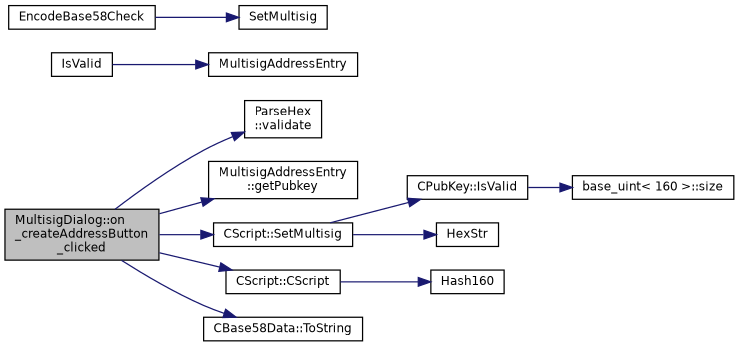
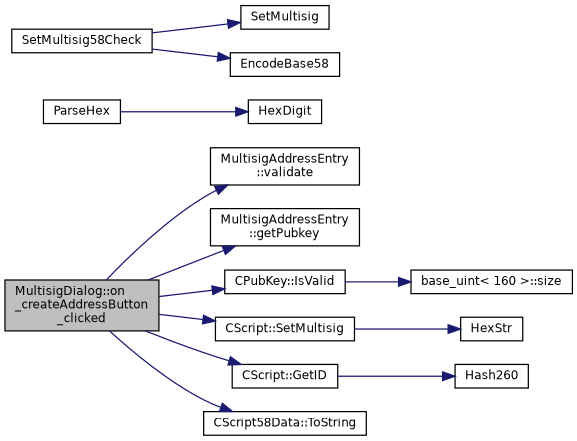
node "EncodeBase58Check": label "EncodeBase58Check" -> "SetMultisig58Check"
node "IsValid": label "IsValid" -> "ParseHex"
node "MultisigAddressEntry": label "MultisigAddressEntry" -> "HexDigit"
node "EncodeBase58": added
node "ParseHex ::validate": label "ParseHex ::validate" -> "MultisigAddressEntry ::validate"
edge "CScript::SetMultisig" -> "CPubKey::IsValid": now "MultisigDialog::on _createAddressButton _clicked" -> "CPubKey::IsValid"
node "CScript::CScript": label "CScript::CScript" -> "CScript::GetID"
node "Hash160": label "Hash160" -> "Hash260"
node "CBase58Data::ToString": label "CBase58Data::ToString" -> "CScript58Data::ToString"
